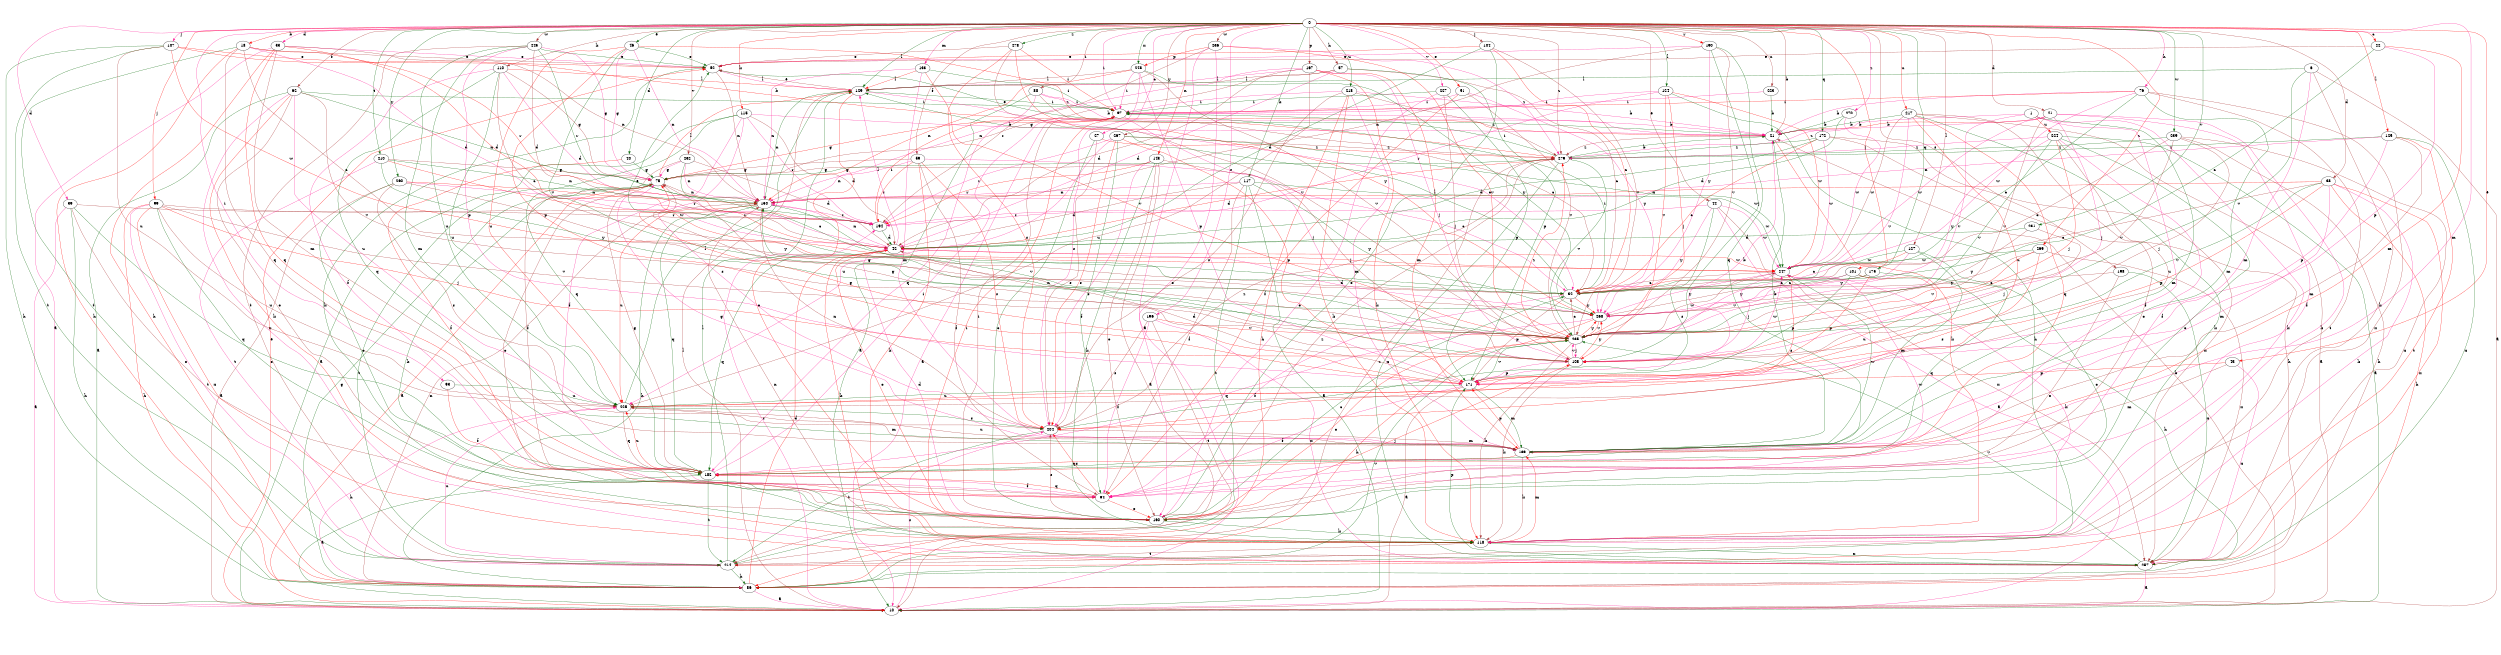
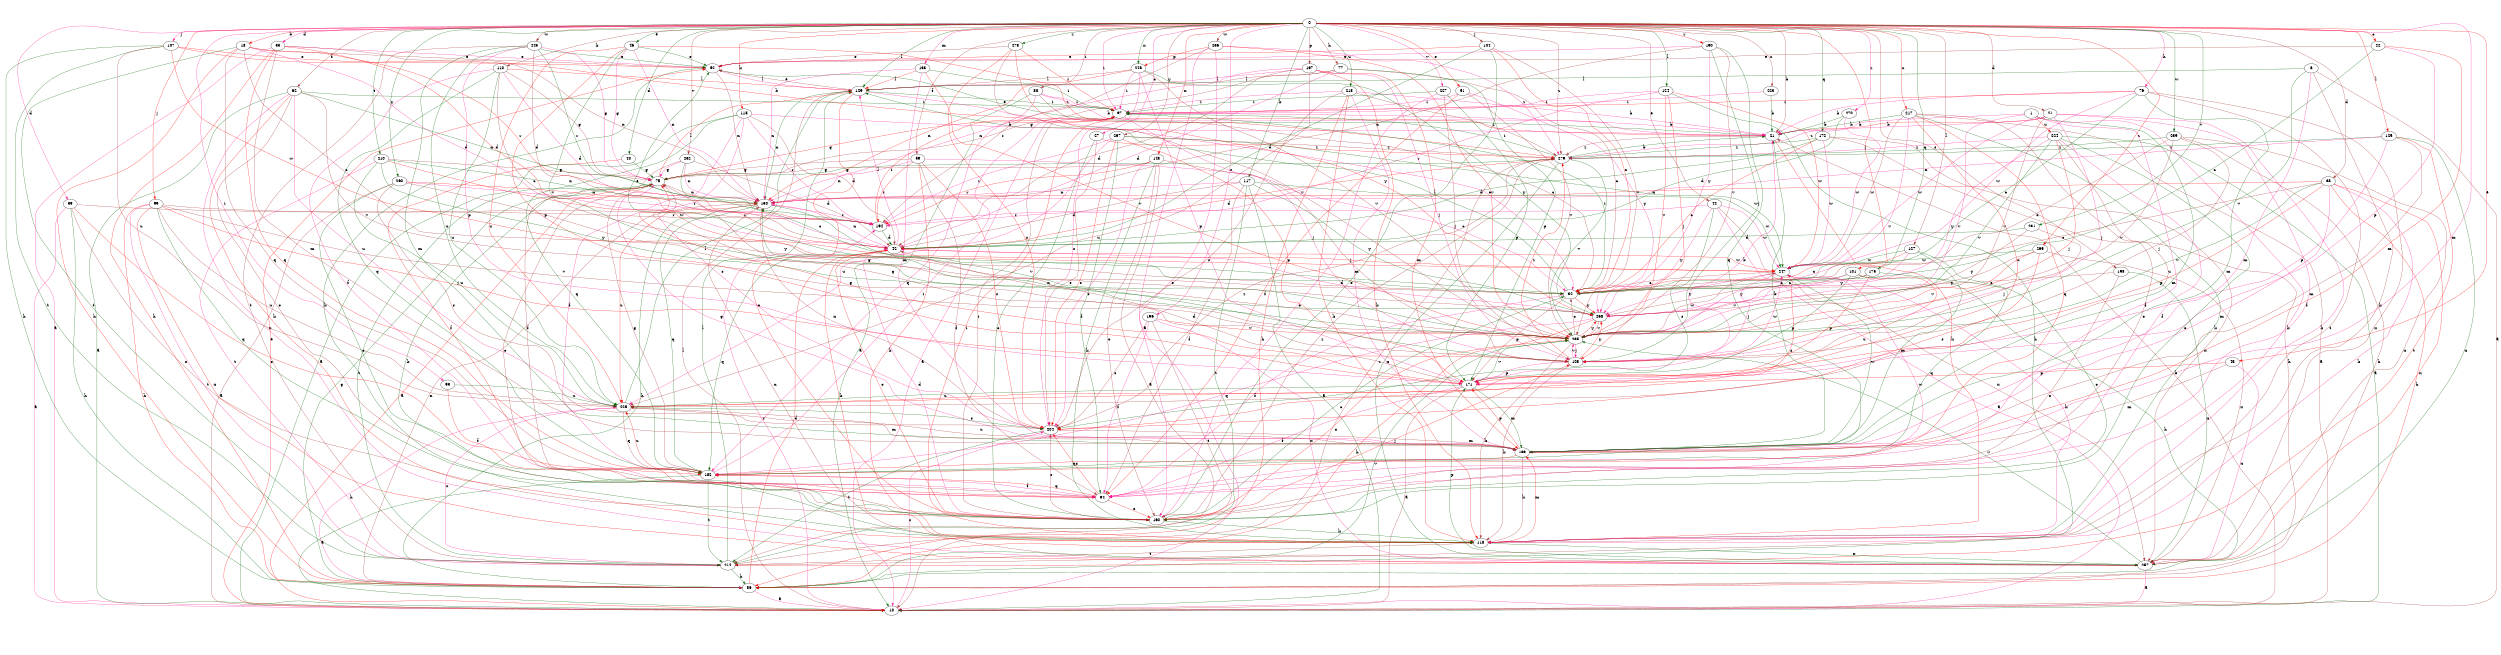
node "57": label "57" -> "77"
edge "210" -> "225": added, label "u"
edge "39" -> "182": color darkgreen -> red
